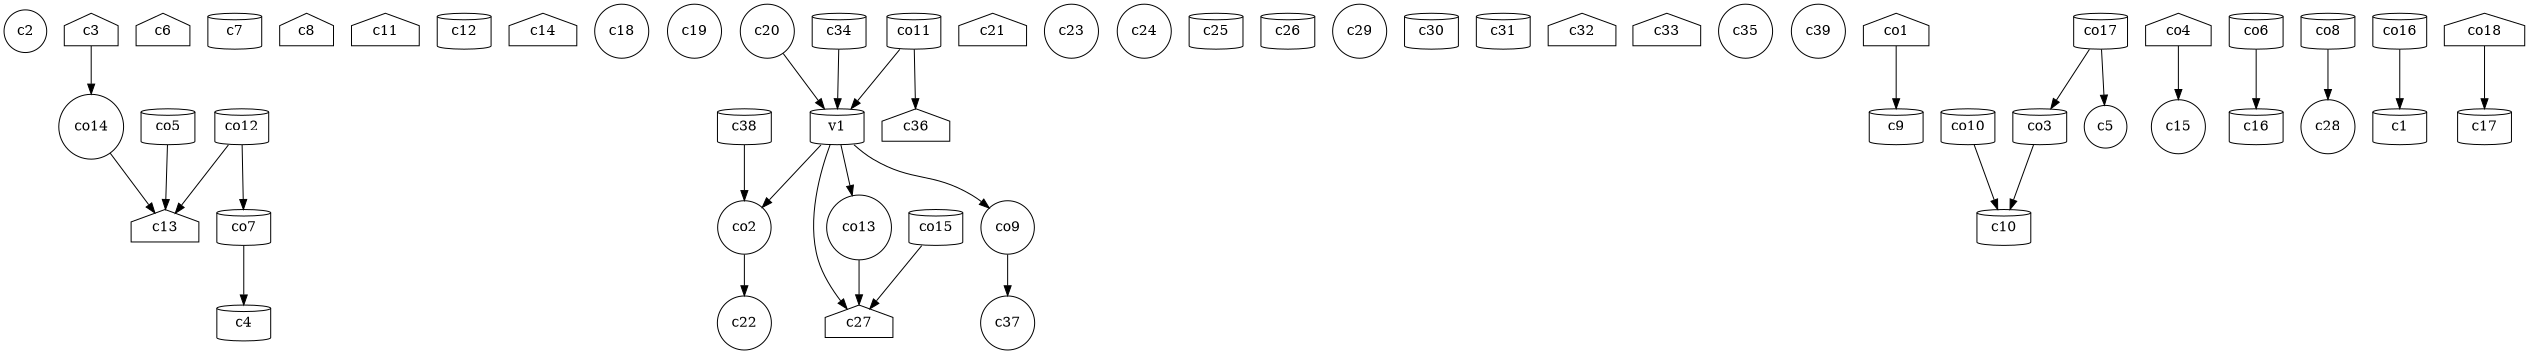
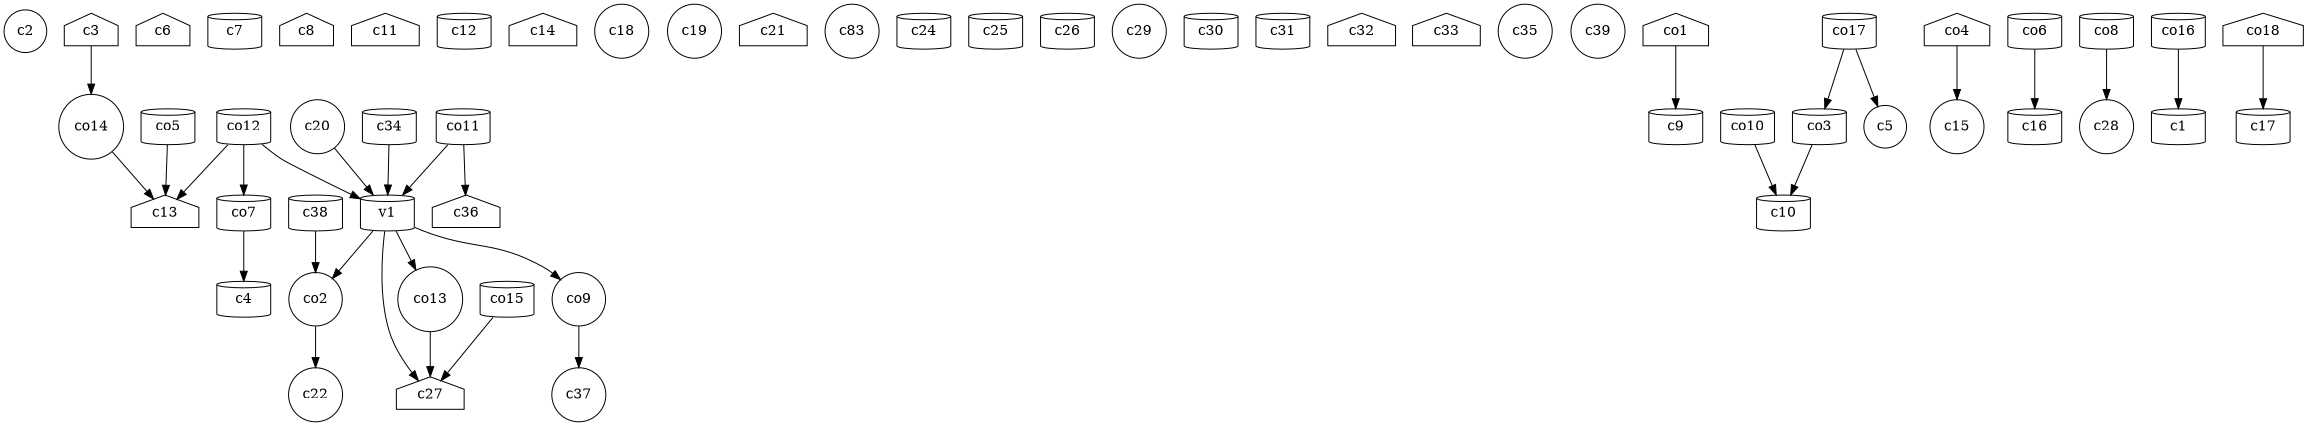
node "c23": label "c23" -> "c83"
node "c24": shape circle -> cylinder
edge "co12" -> "v1": added
